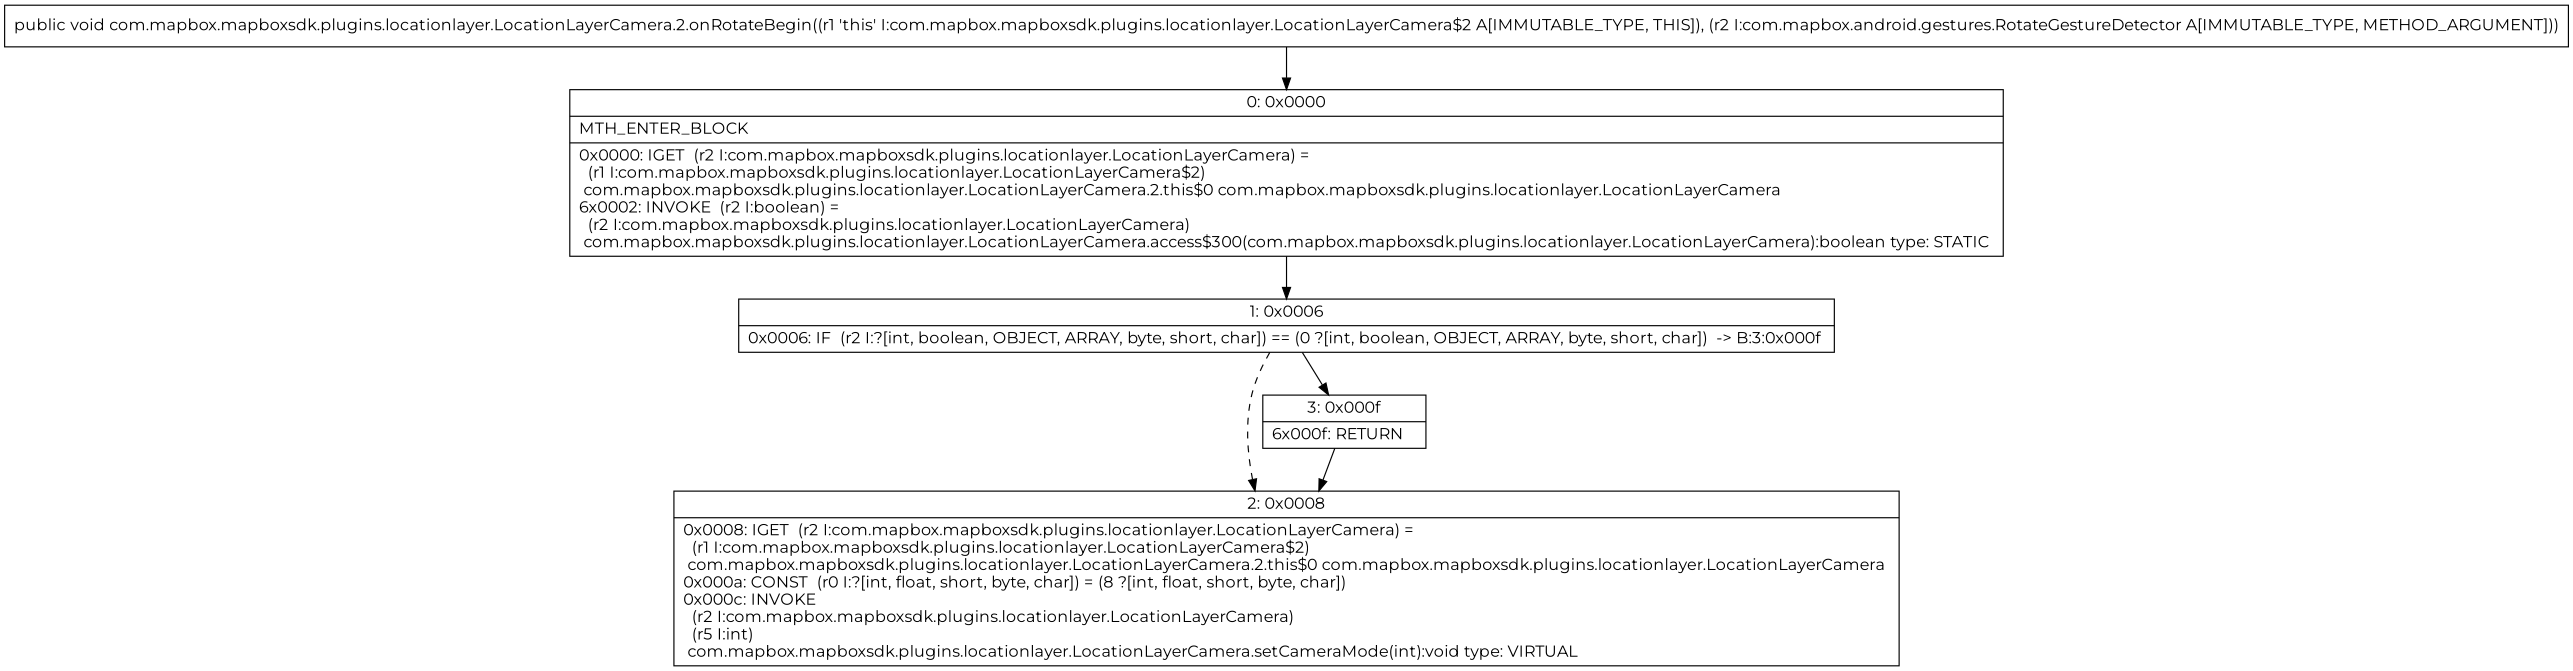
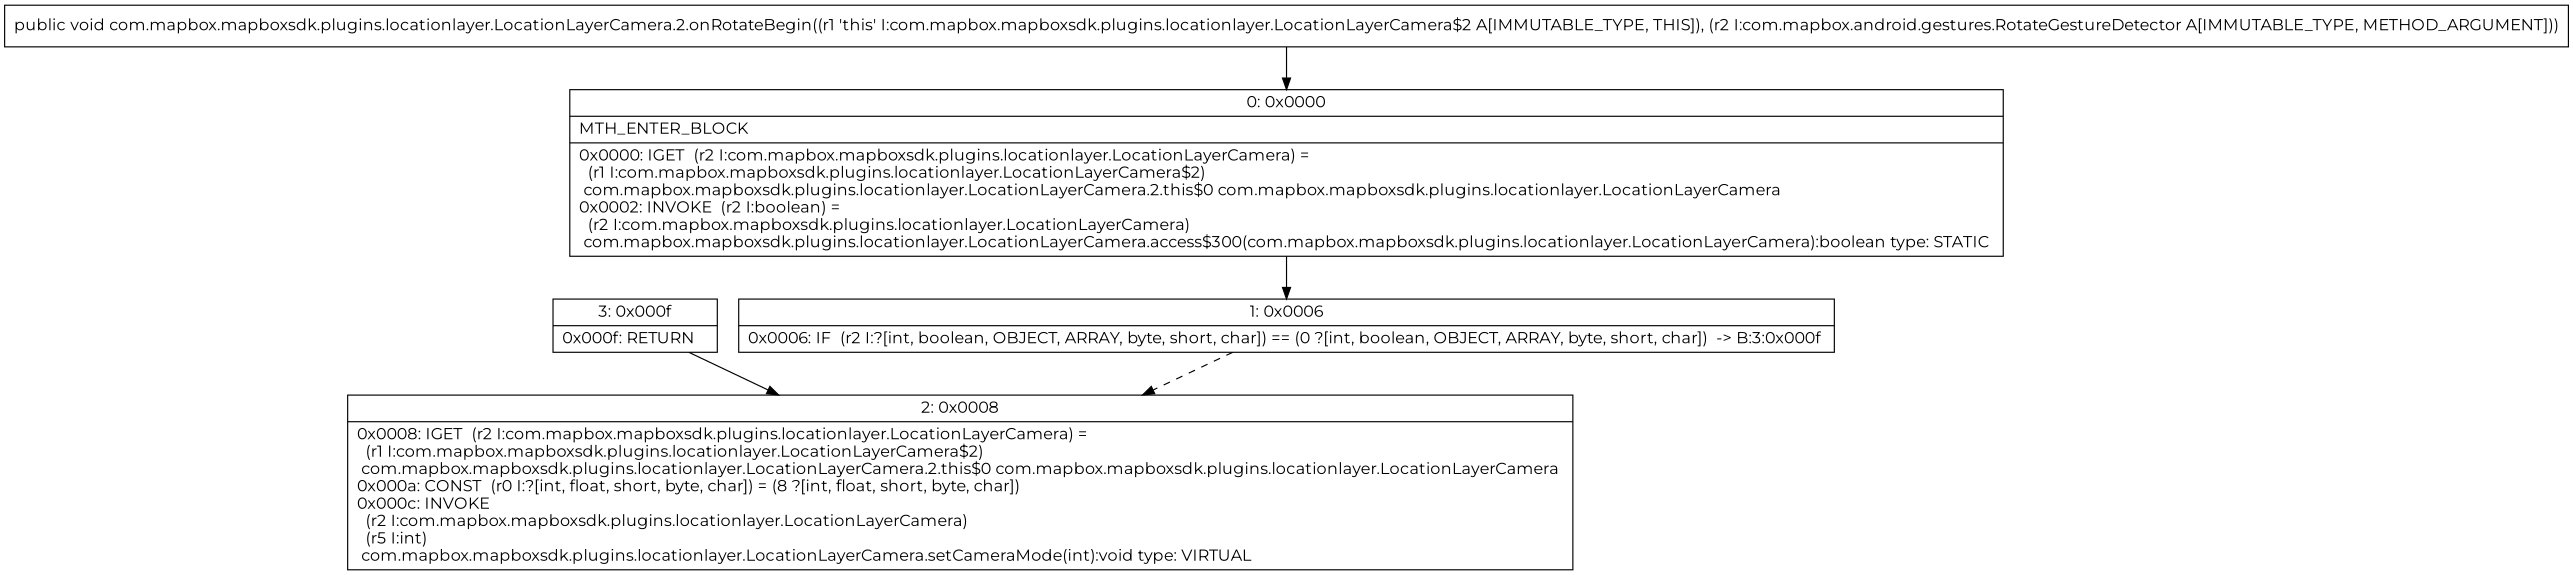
node "0: 0x0000": text "6x0002: INVOKE  (r2 I:boolean) =" -> "0x0002: INVOKE  (r2 I:boolean) ="
edge "1: 0x0006" -> "3: 0x000f": removed
node "3: 0x000f": text "6x000f: RETURN" -> "0x000f: RETURN"
